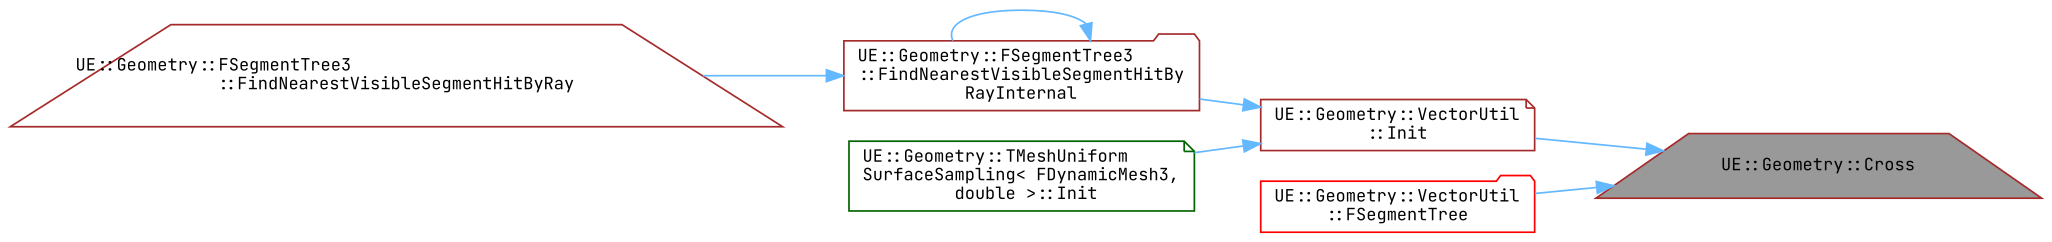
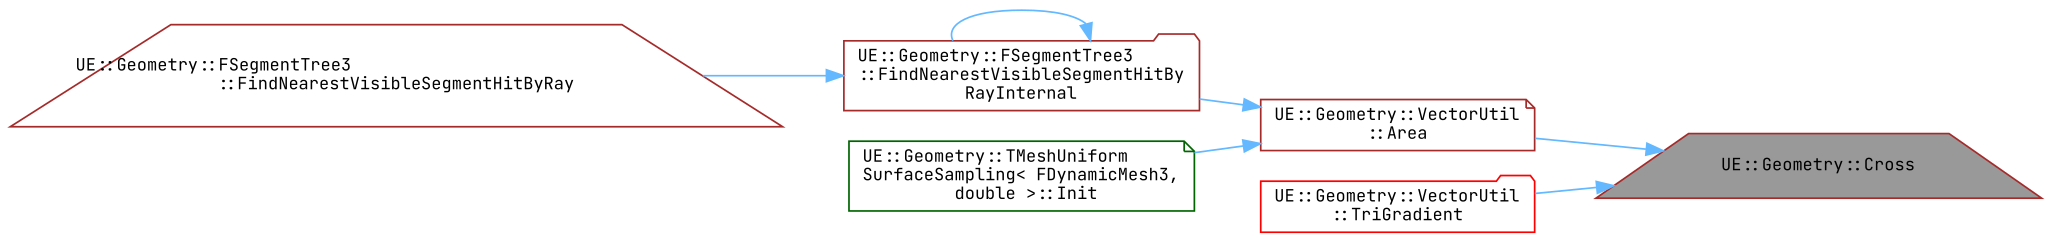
node "UE::Geometry::VectorUtil ::Init": label "UE::Geometry::VectorUtil ::Init" -> "UE::Geometry::VectorUtil ::Area"
node "UE::Geometry::VectorUtil ::FSegmentTree": label "UE::Geometry::VectorUtil ::FSegmentTree" -> "UE::Geometry::VectorUtil ::TriGradient"
